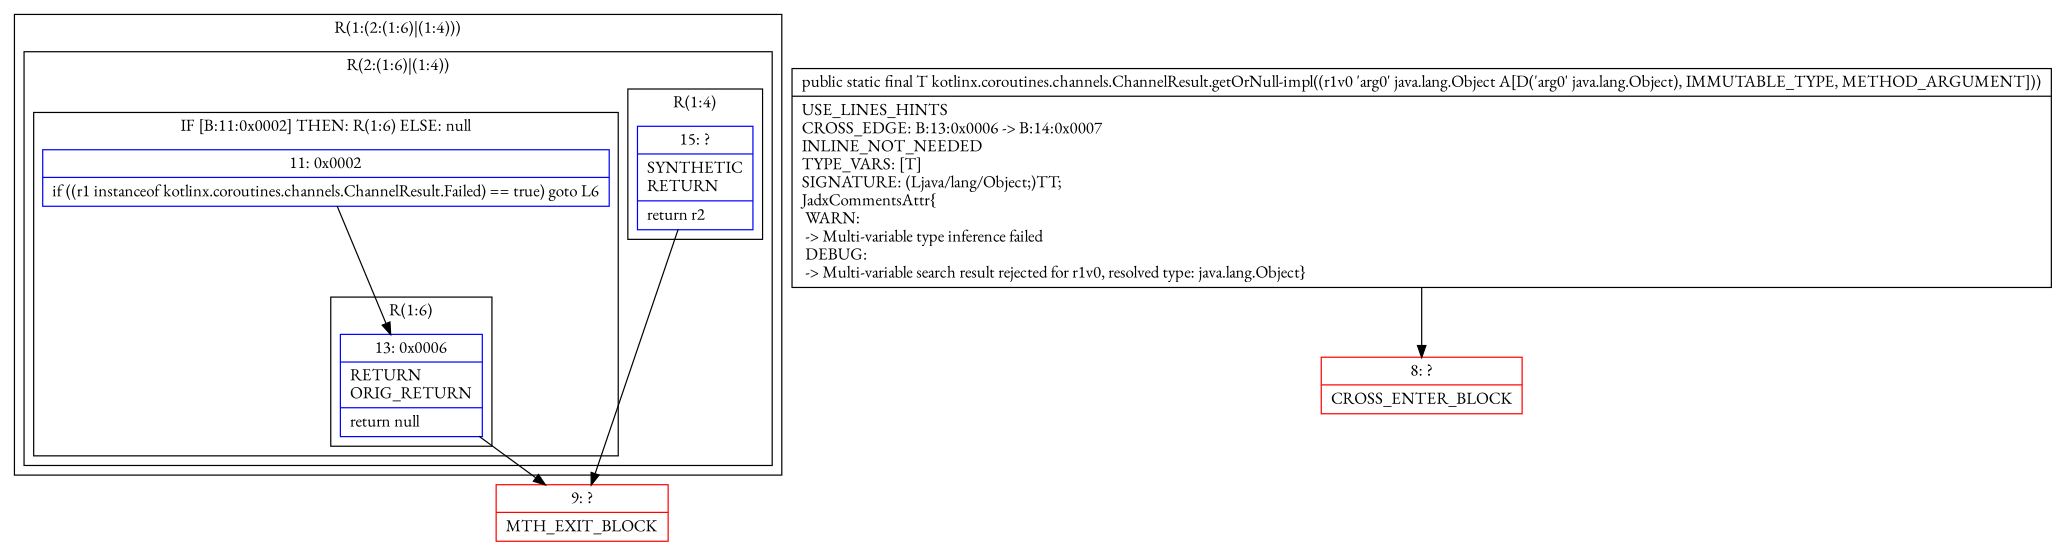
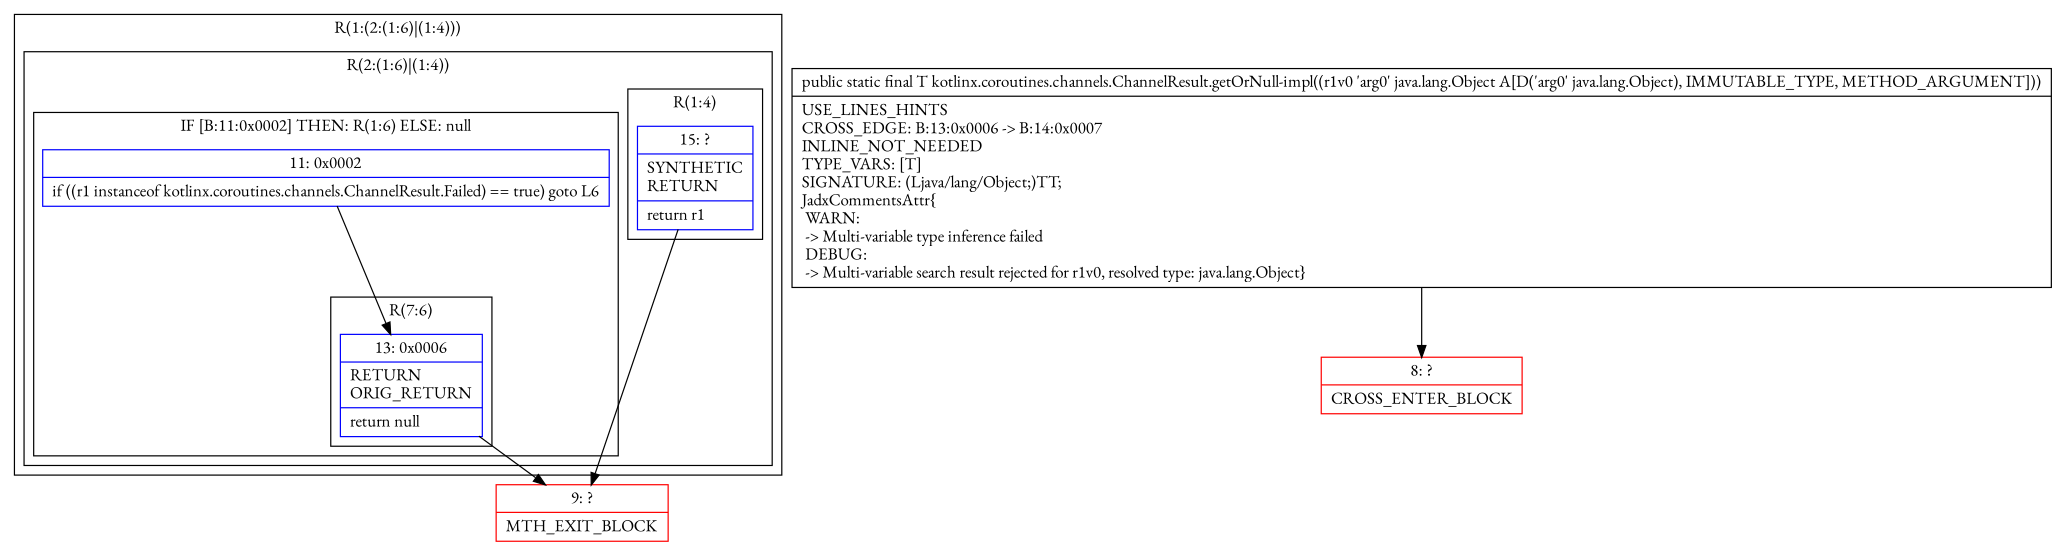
node "15: ?": text "return r2" -> "return r1"
cluster "R(1:6)": label "R(1:6)" -> "R(7:6)"
